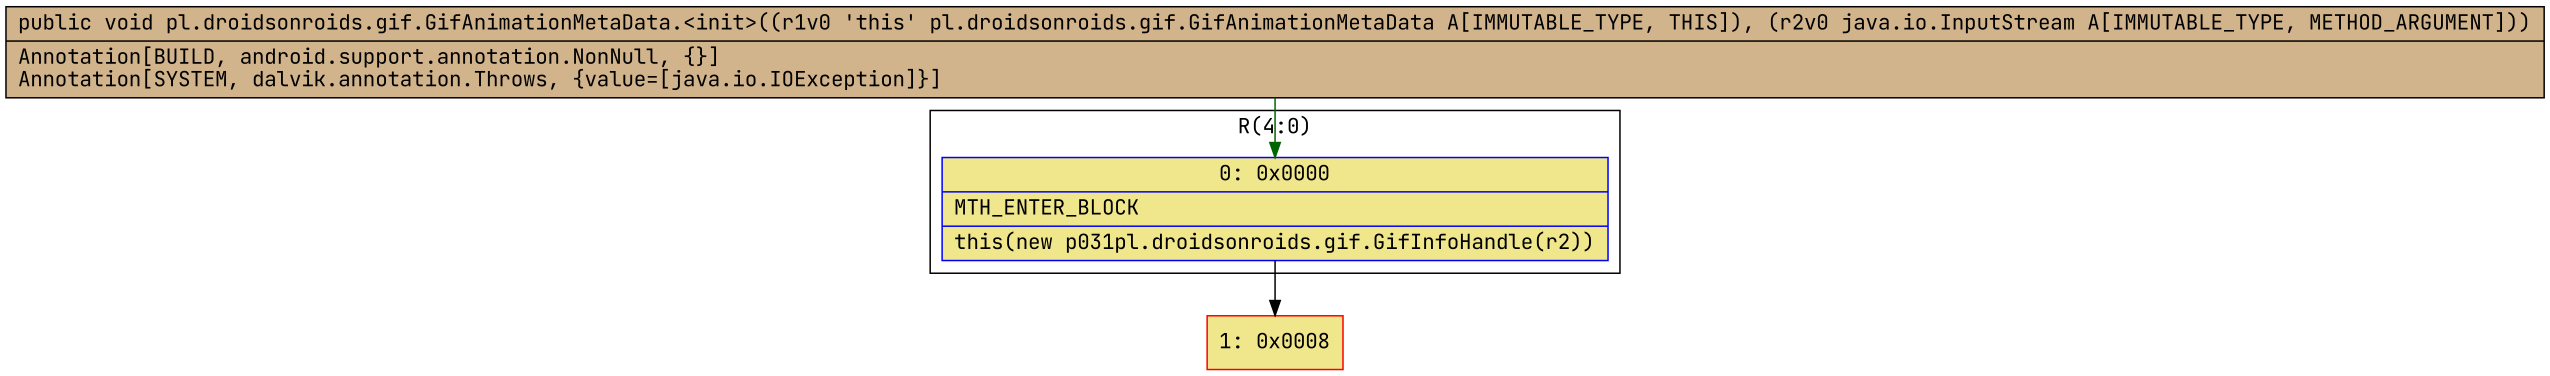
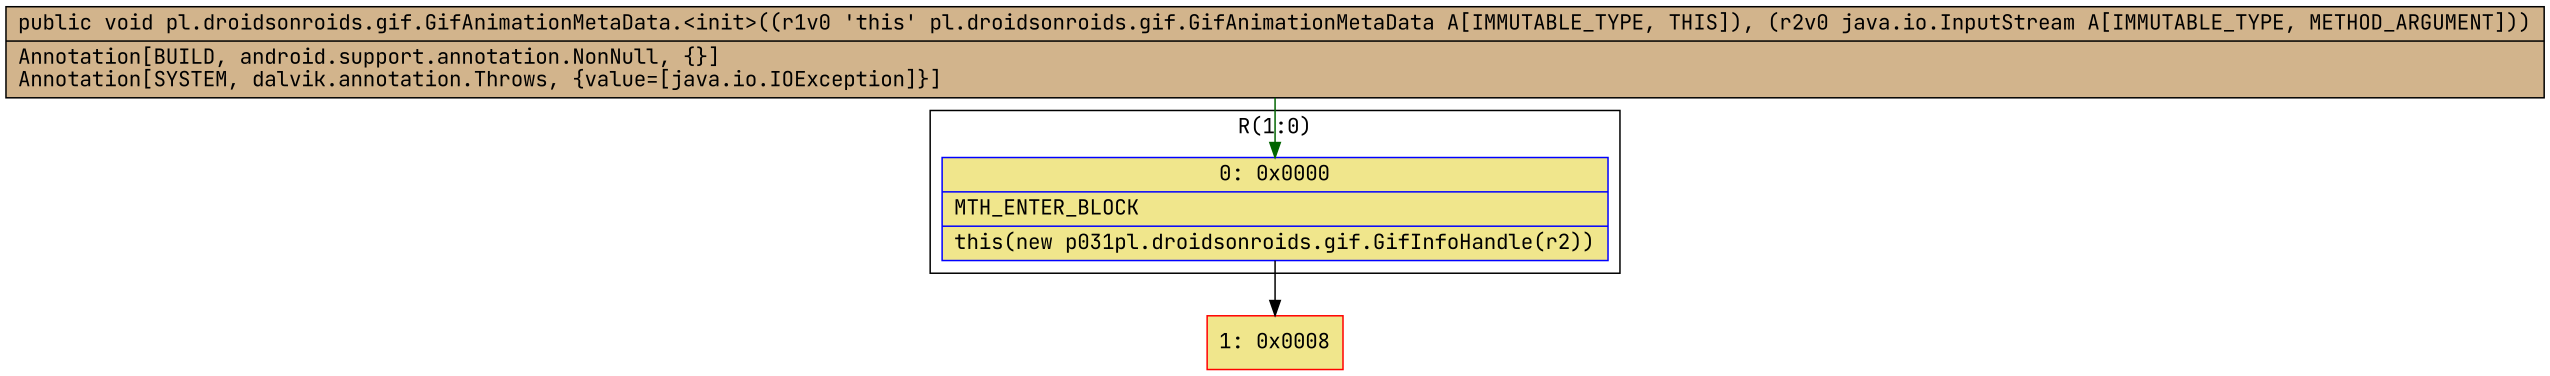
cluster "R(4:0)": label "R(4:0)" -> "R(1:0)"
